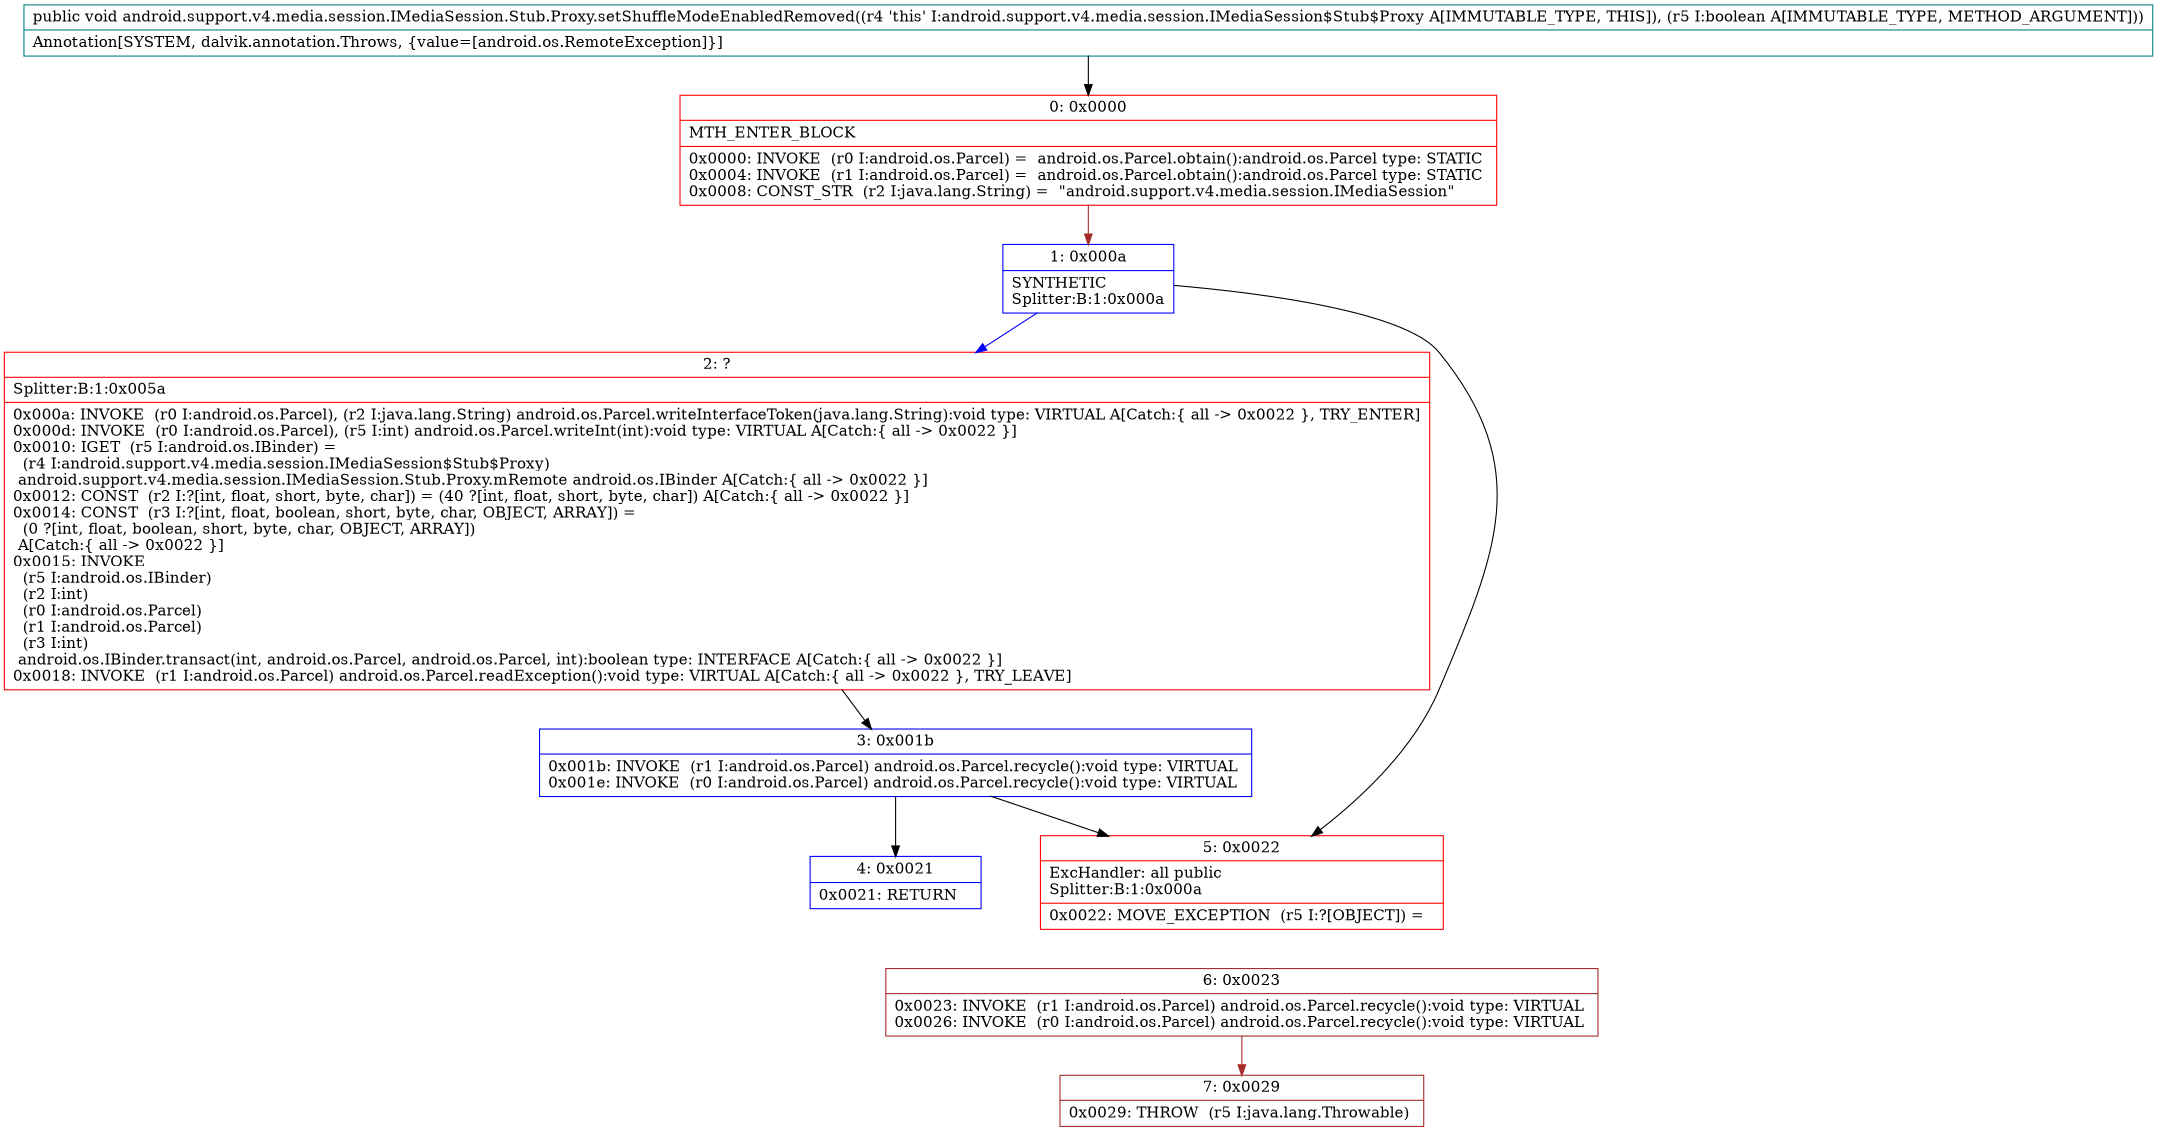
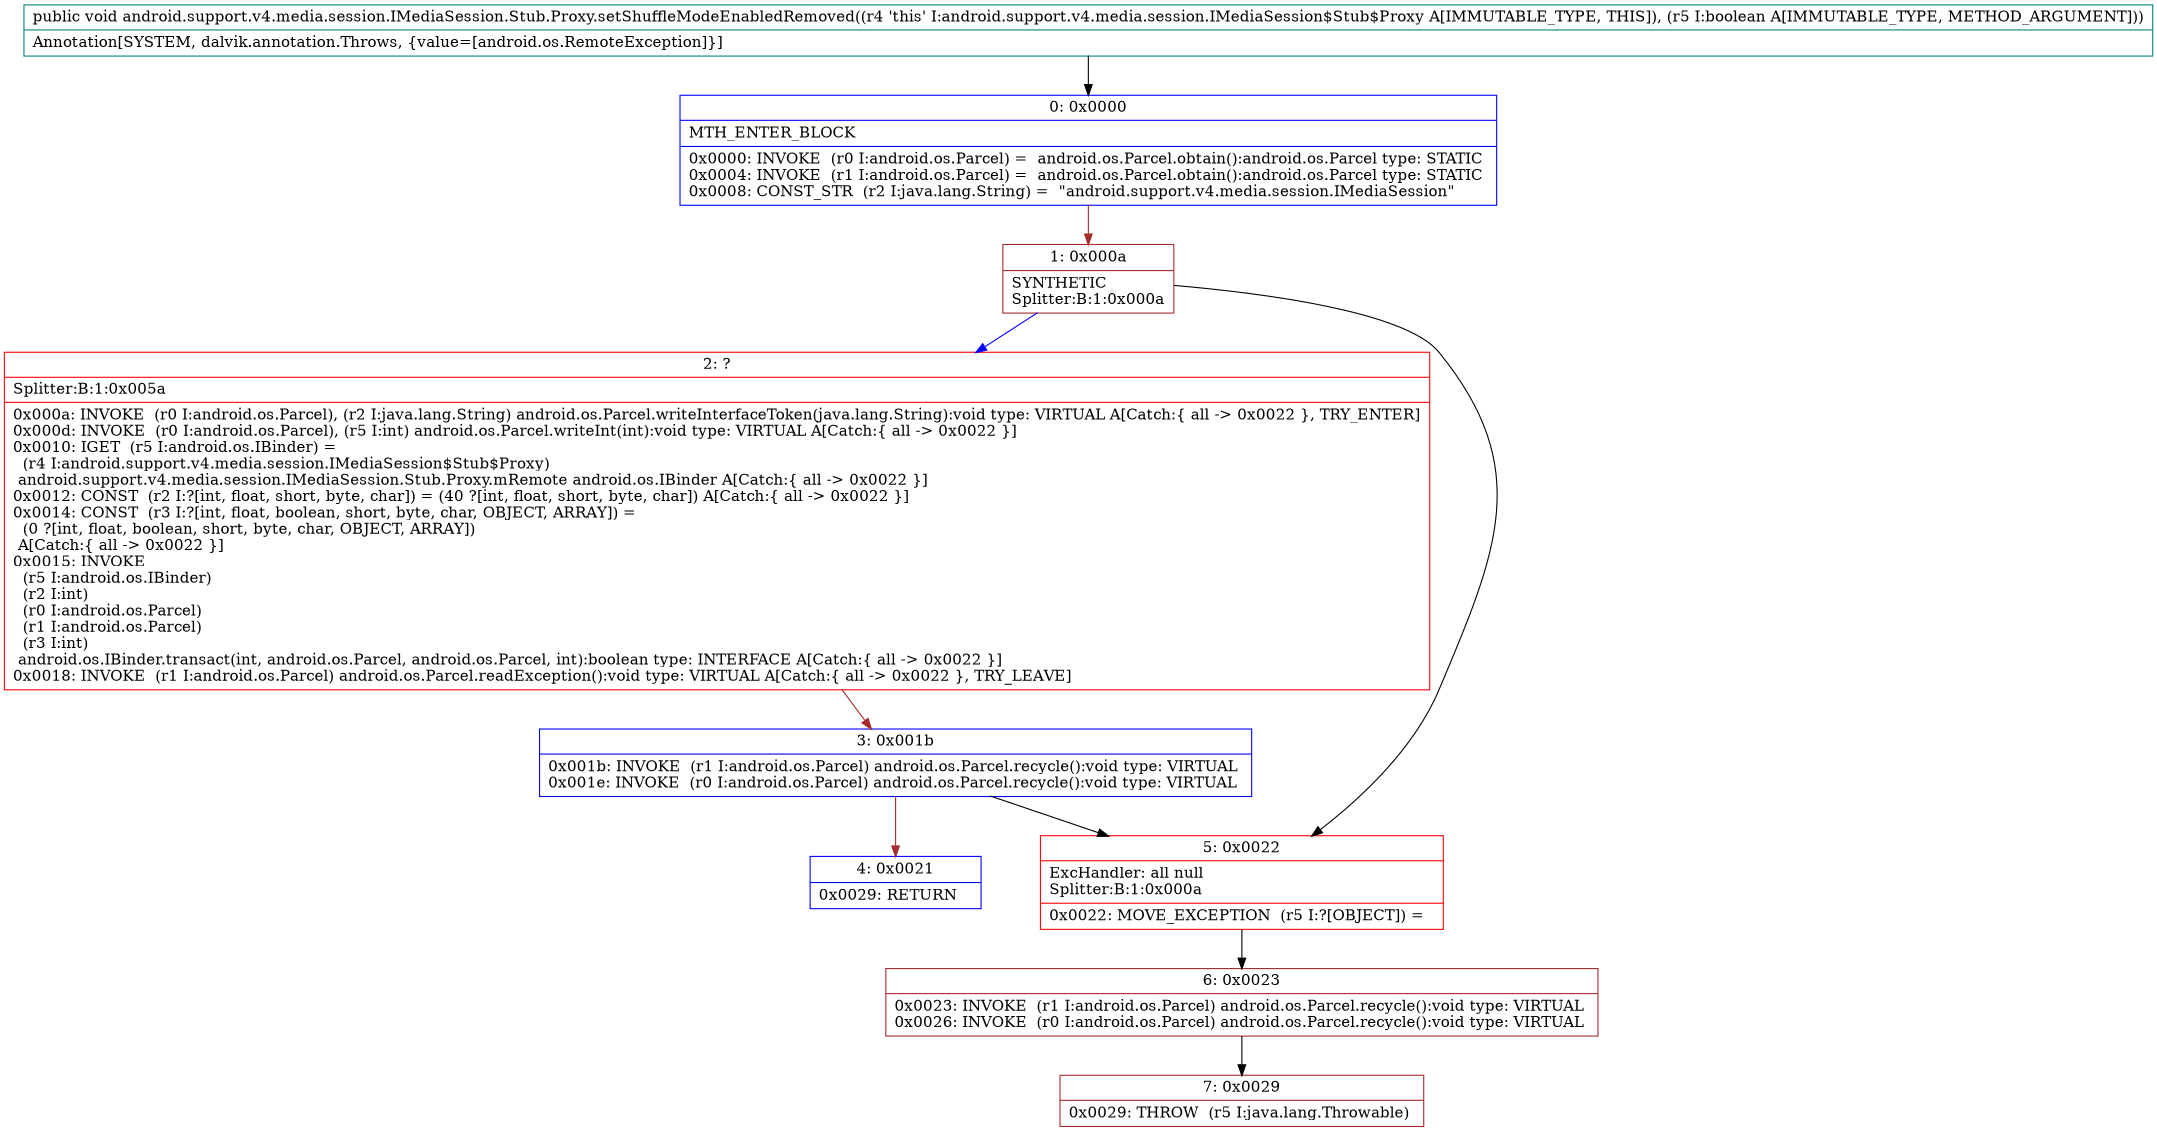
node "0: 0x0000": color red -> blue
node "1: 0x000a": color blue -> brown
edge "2: ?" -> "3: 0x001b": color black -> brown
edge "3: 0x001b" -> "4: 0x0021": color black -> brown
node "5: 0x0022": text "ExcHandler: all public" -> "ExcHandler: all null"
node "4: 0x0021": text "0x0021: RETURN" -> "0x0029: RETURN"
edge "5: 0x0022" -> "6: 0x0023": added
edge "6: 0x0023" -> "7: 0x0029": color brown -> black
